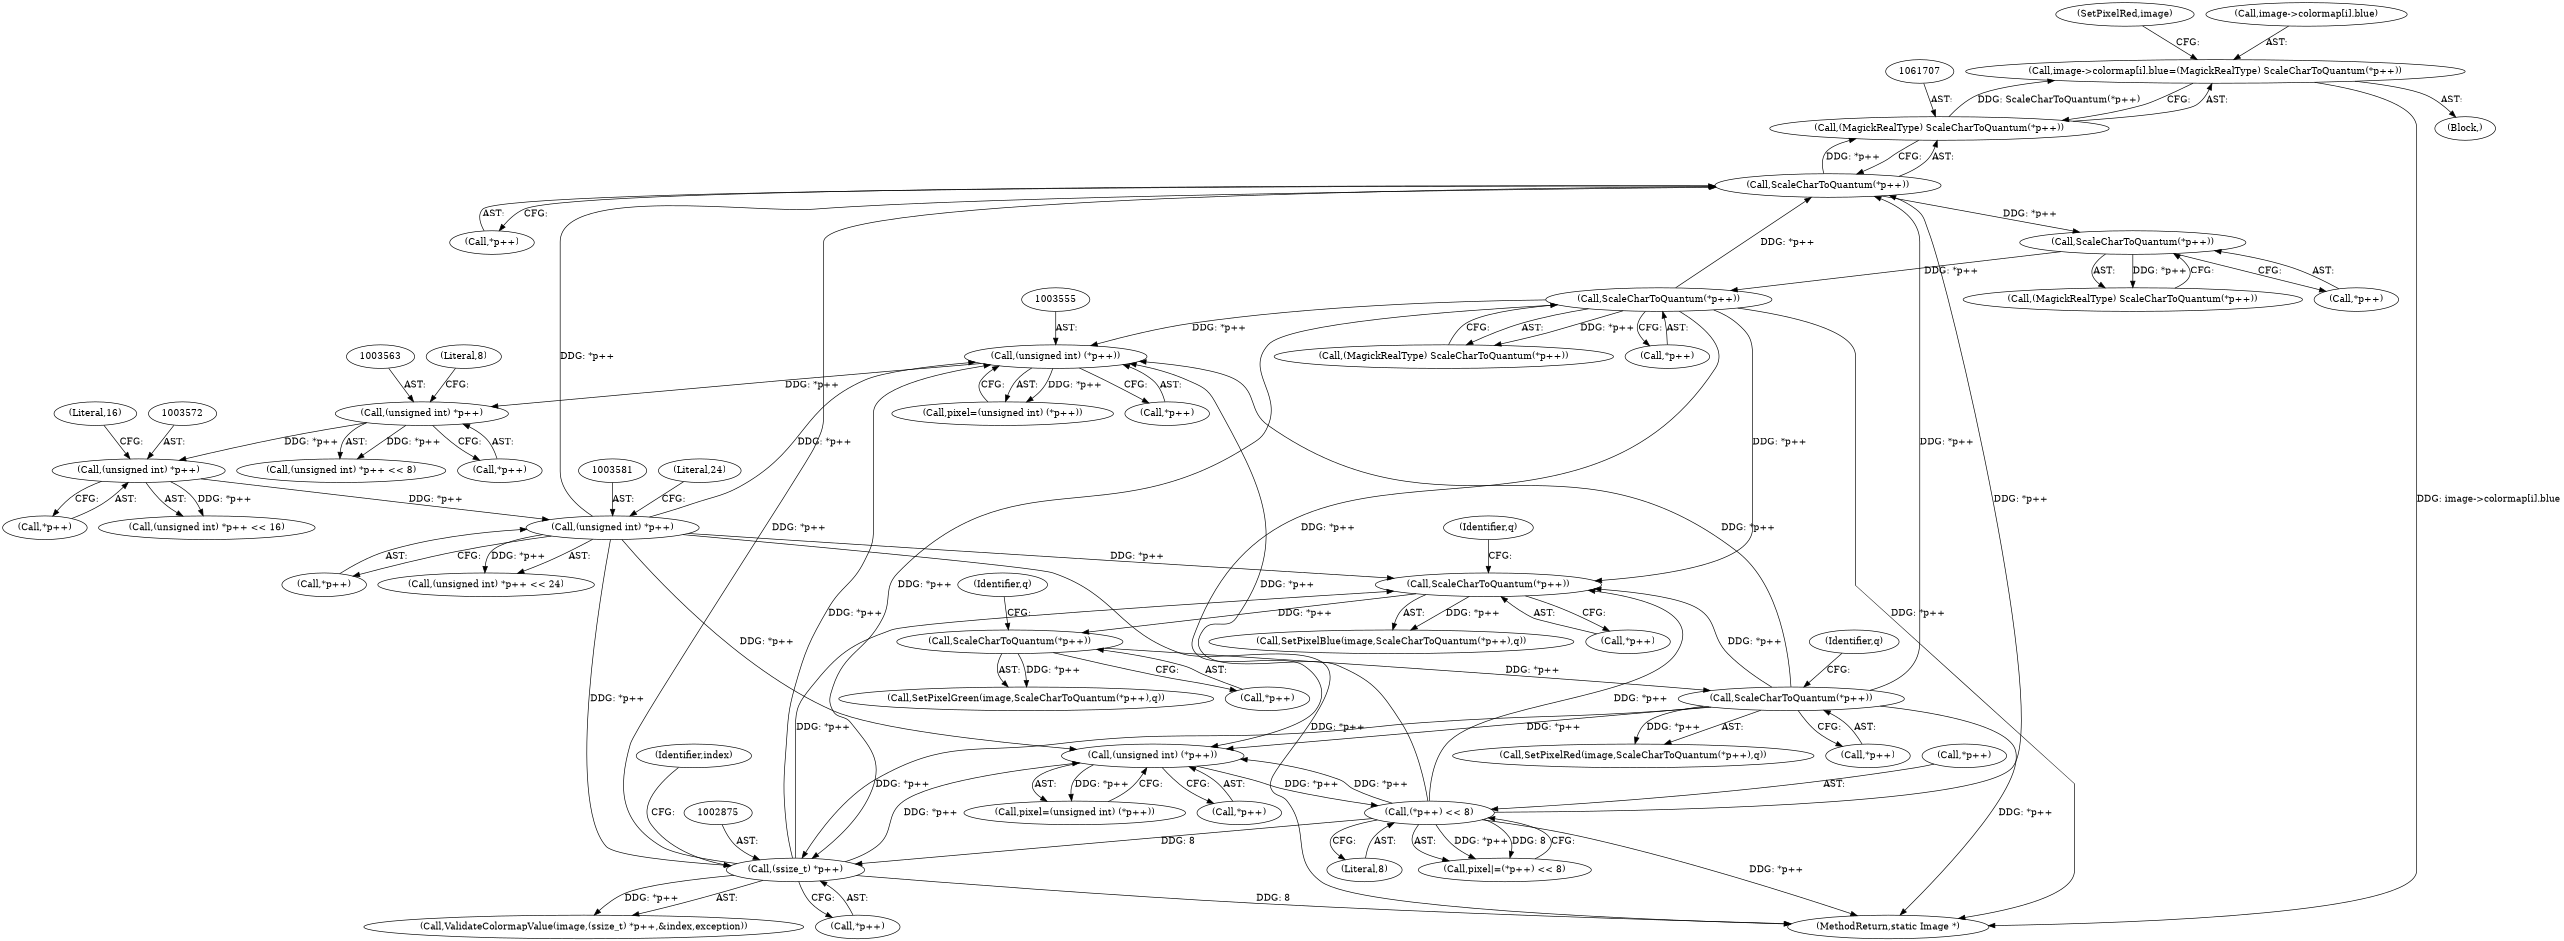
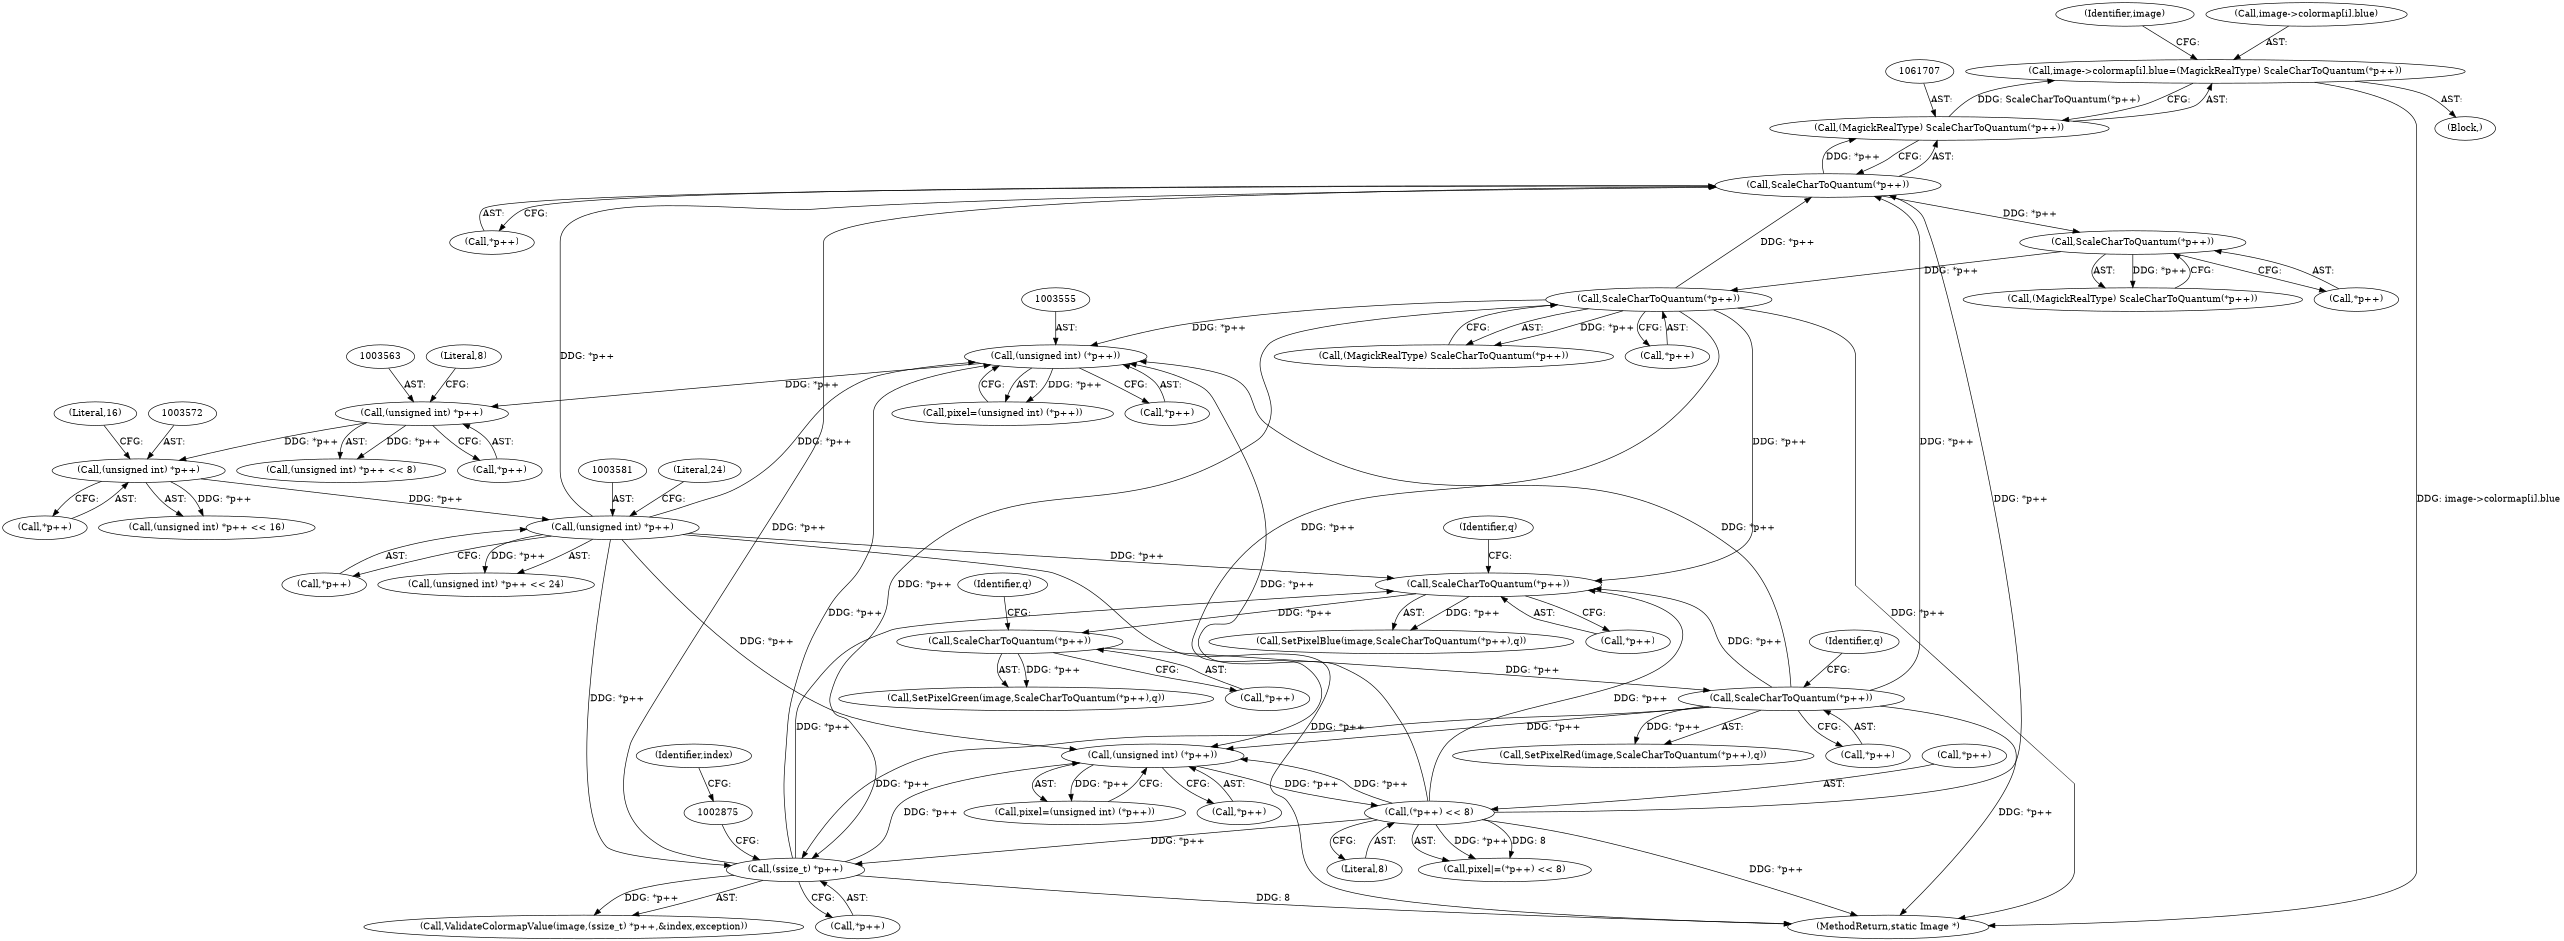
node "(SetPixelRed,image)": label "(SetPixelRed,image)" -> "(Identifier,image)"
edge "(Identifier,index)" -> "(Call,(ssize_t) *p++)": now "(Identifier,index)" -> "1002875"
edge "(Call,pixel|=(*p++) << 8)" -> "(Call,(*p++) << 8)": removed, label "CFG:"
edge "1002875" -> "(Call,(ssize_t) *p++)": label "AST: " -> "CFG: "
edge "(Call,(*p++) << 8)" -> "(Call,(ssize_t) *p++)": label "DDG: 8" -> "DDG: *p++"
